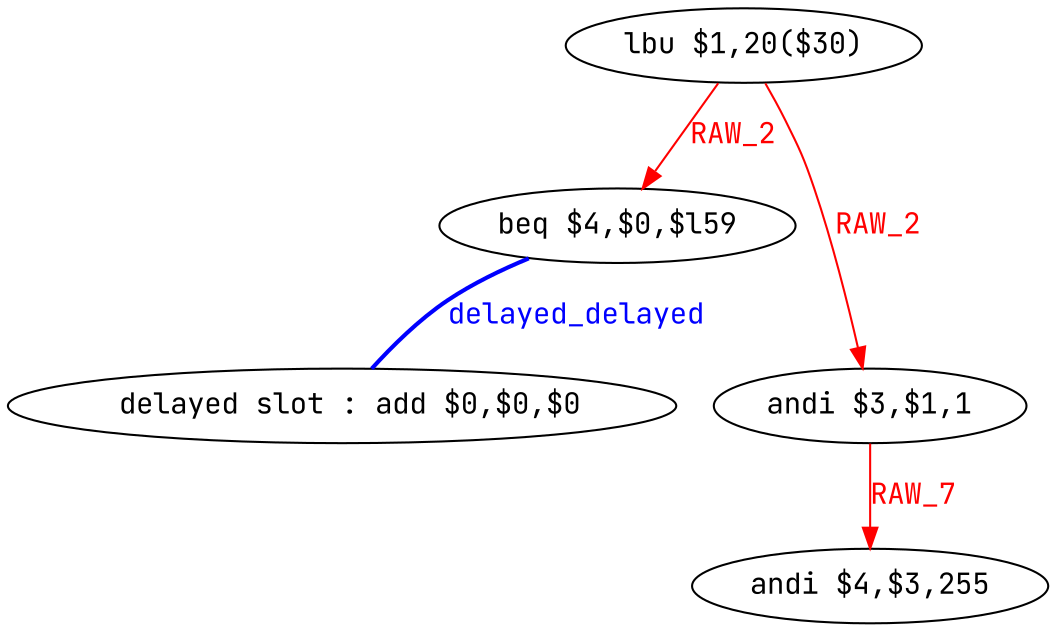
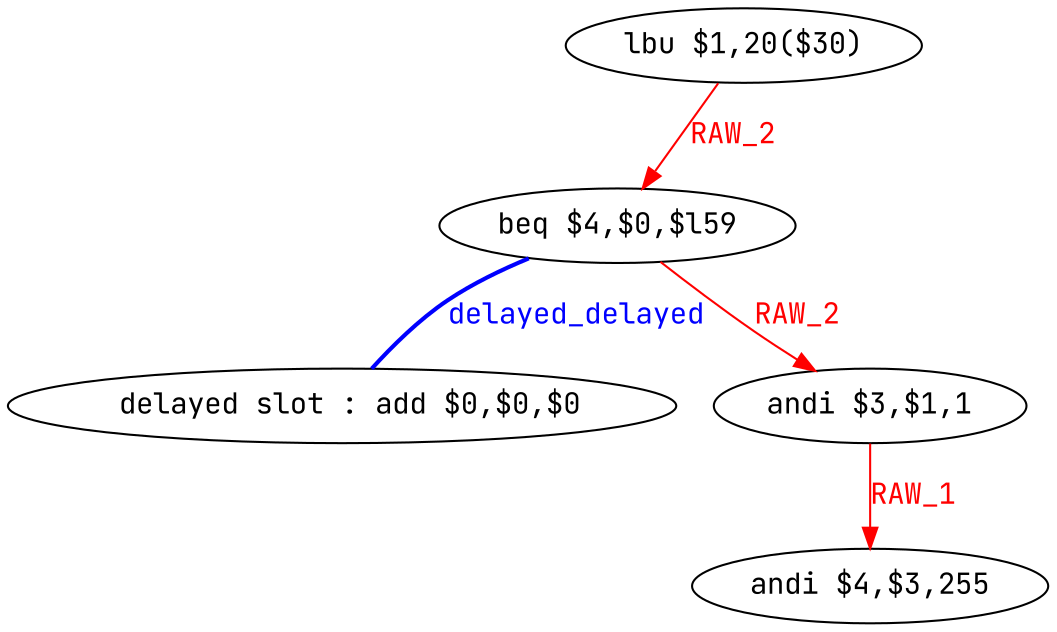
edge "lbu $1,20($30)" -> "andi $3,$1,1": now "beq $4,$0,$l59" -> "andi $3,$1,1"
edge "andi $3,$1,1" -> "andi $4,$3,255": label "RAW_7" -> "RAW_1"
